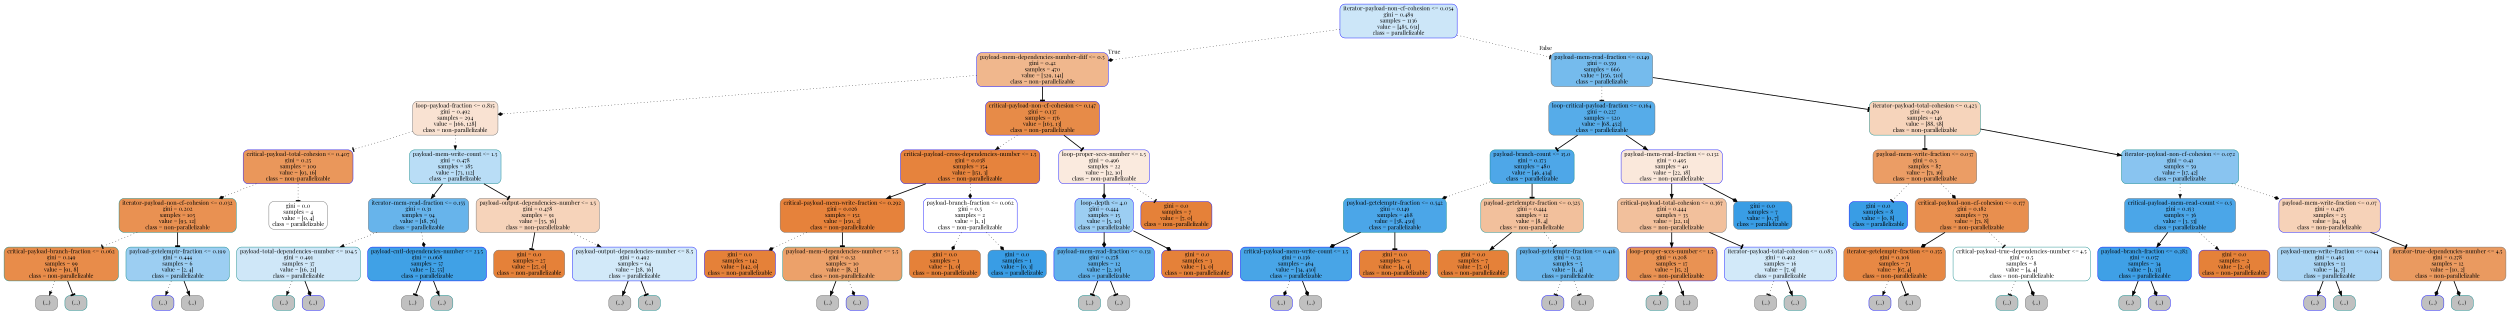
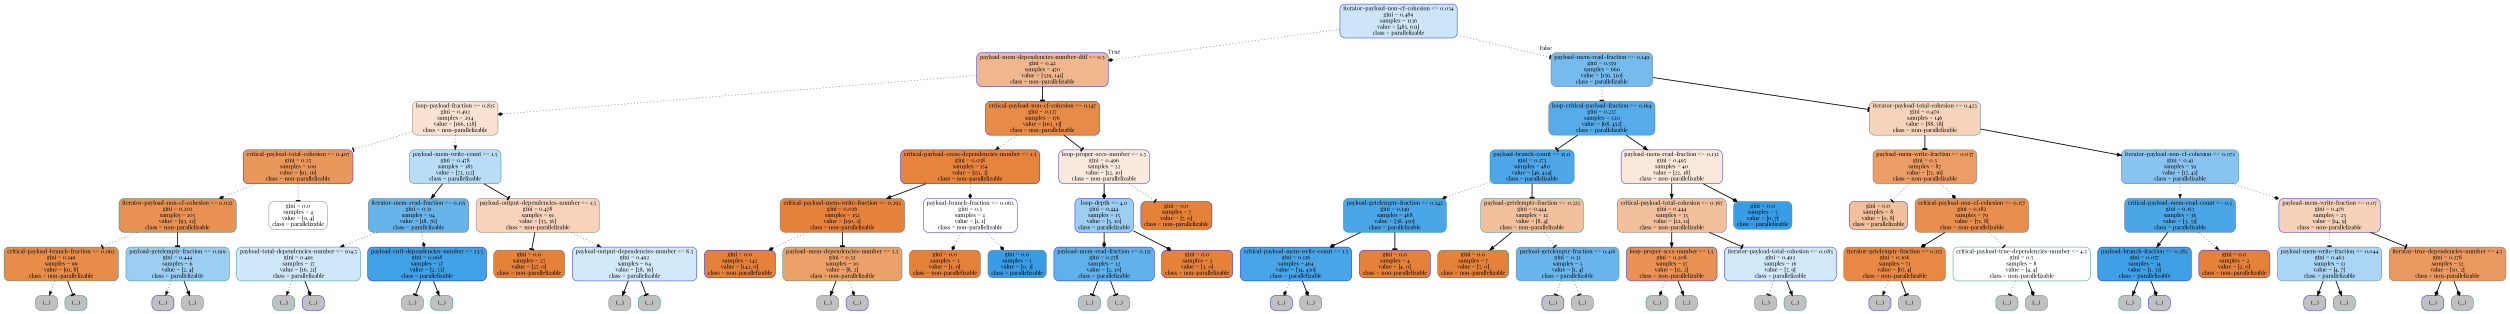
node "gini = 0.0 samples = 8 value = [0, 8] class = parallelizable": fillcolor #399de5ff -> #e581397f
